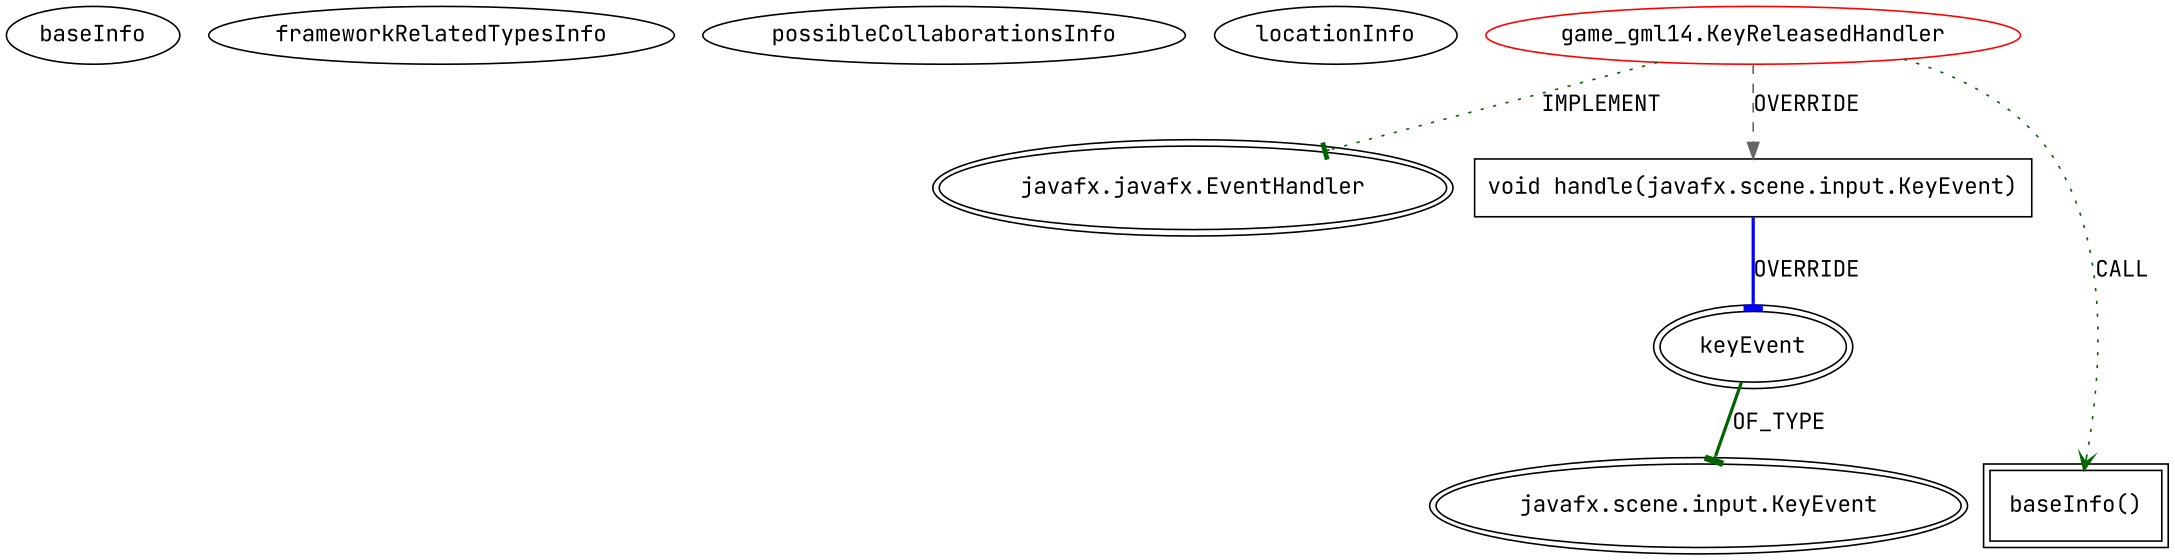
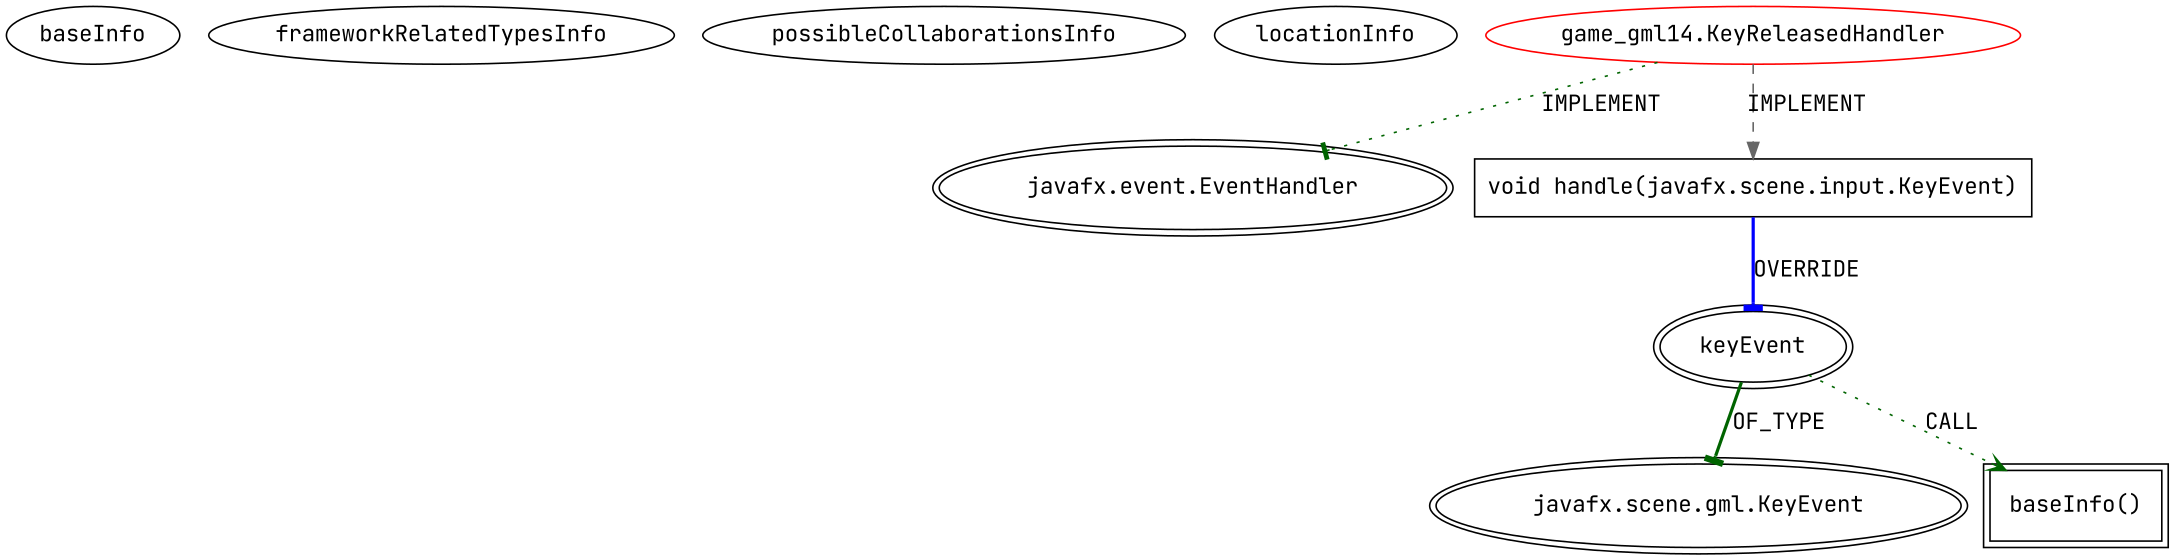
edge "game_gml14.KeyReleasedHandler" -> "void handle(javafx.scene.input.KeyEvent)": label "OVERRIDE" -> "IMPLEMENT"
node "javafx.javafx.EventHandler": label "javafx.javafx.EventHandler" -> "javafx.event.EventHandler"
edge "game_gml14.KeyReleasedHandler" -> "baseInfo()": now "keyEvent" -> "baseInfo()"
node "javafx.scene.input.KeyEvent": label "javafx.scene.input.KeyEvent" -> "javafx.scene.gml.KeyEvent"
